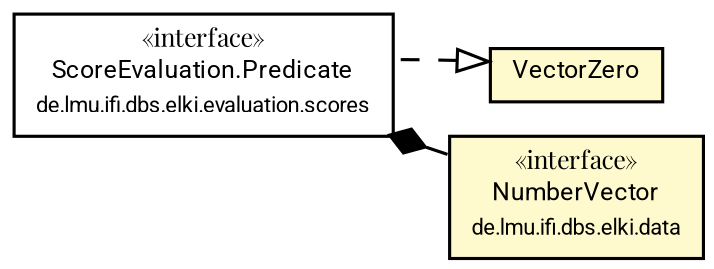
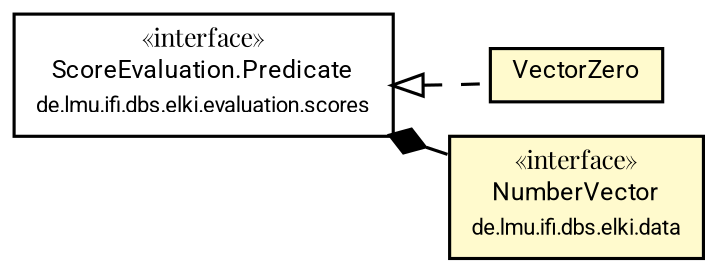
edge "ScoreEvaluation.Predicate" -> "VectorZero": reversed
